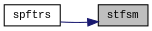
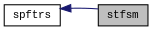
edge "spftrs" -> "stfsm": reversed
